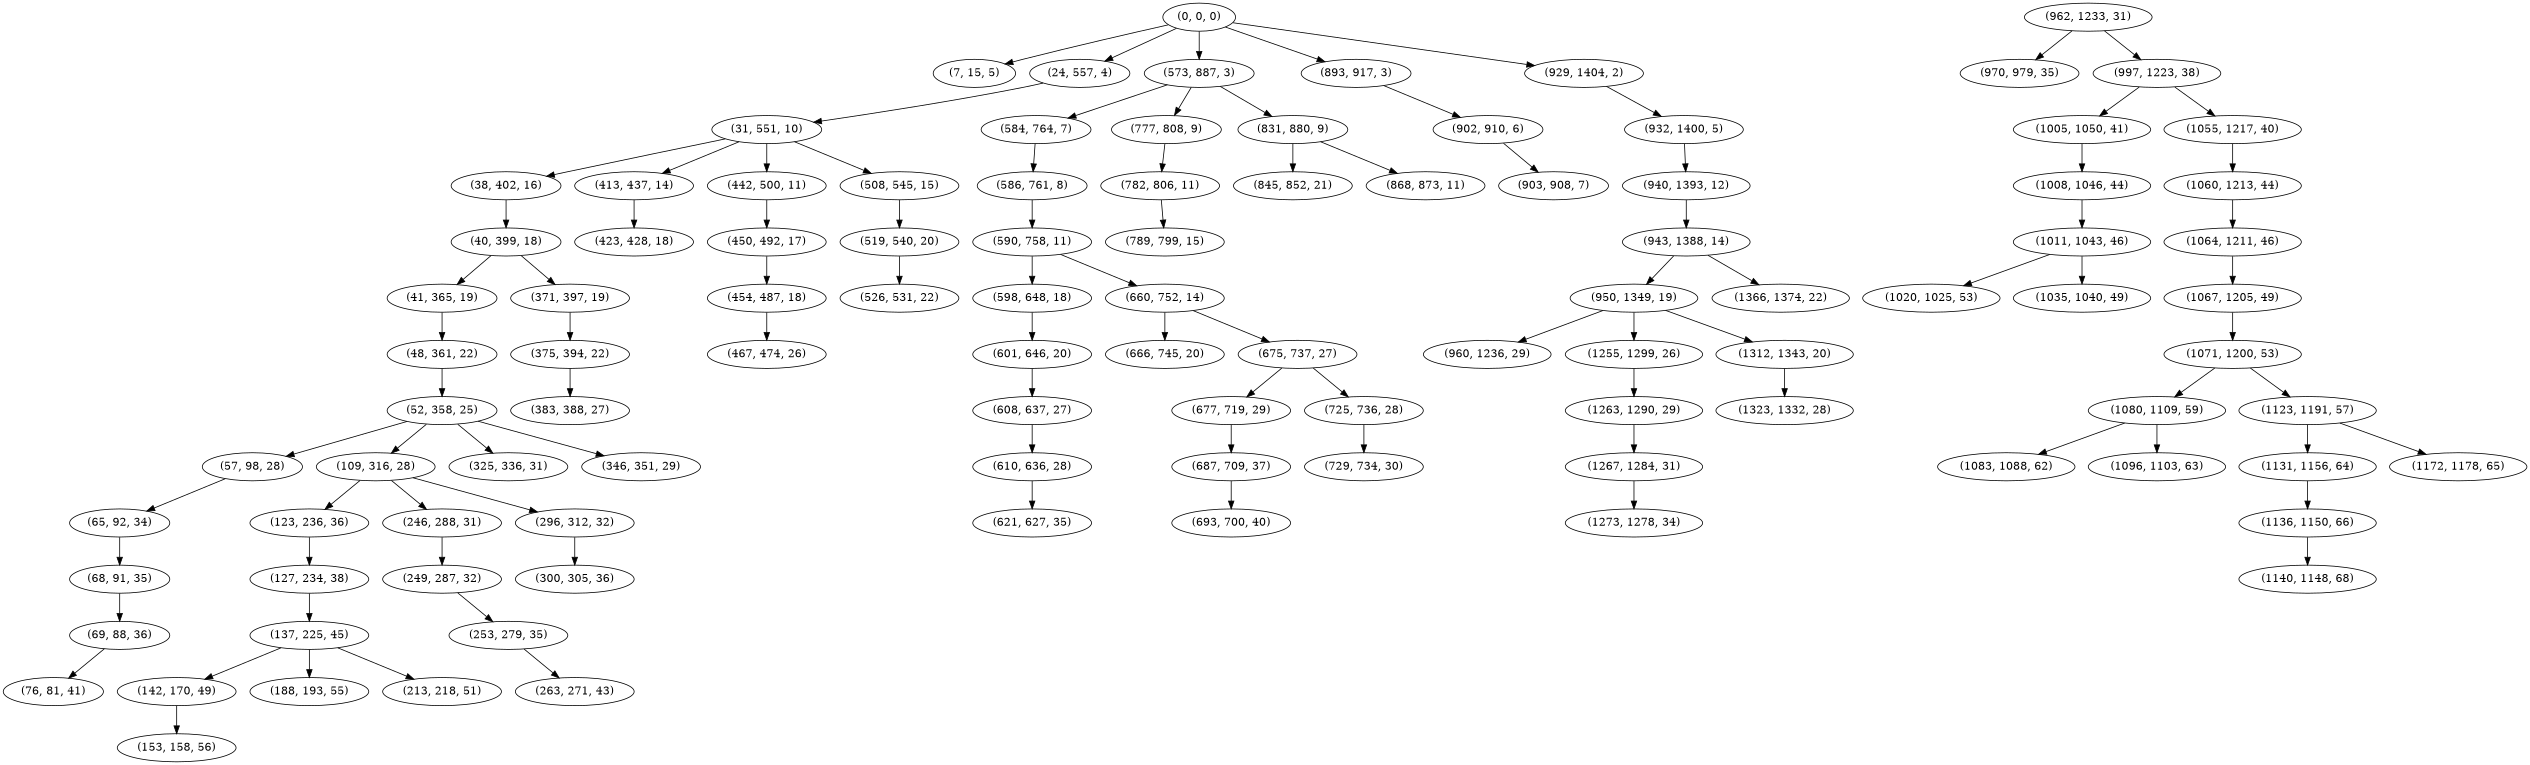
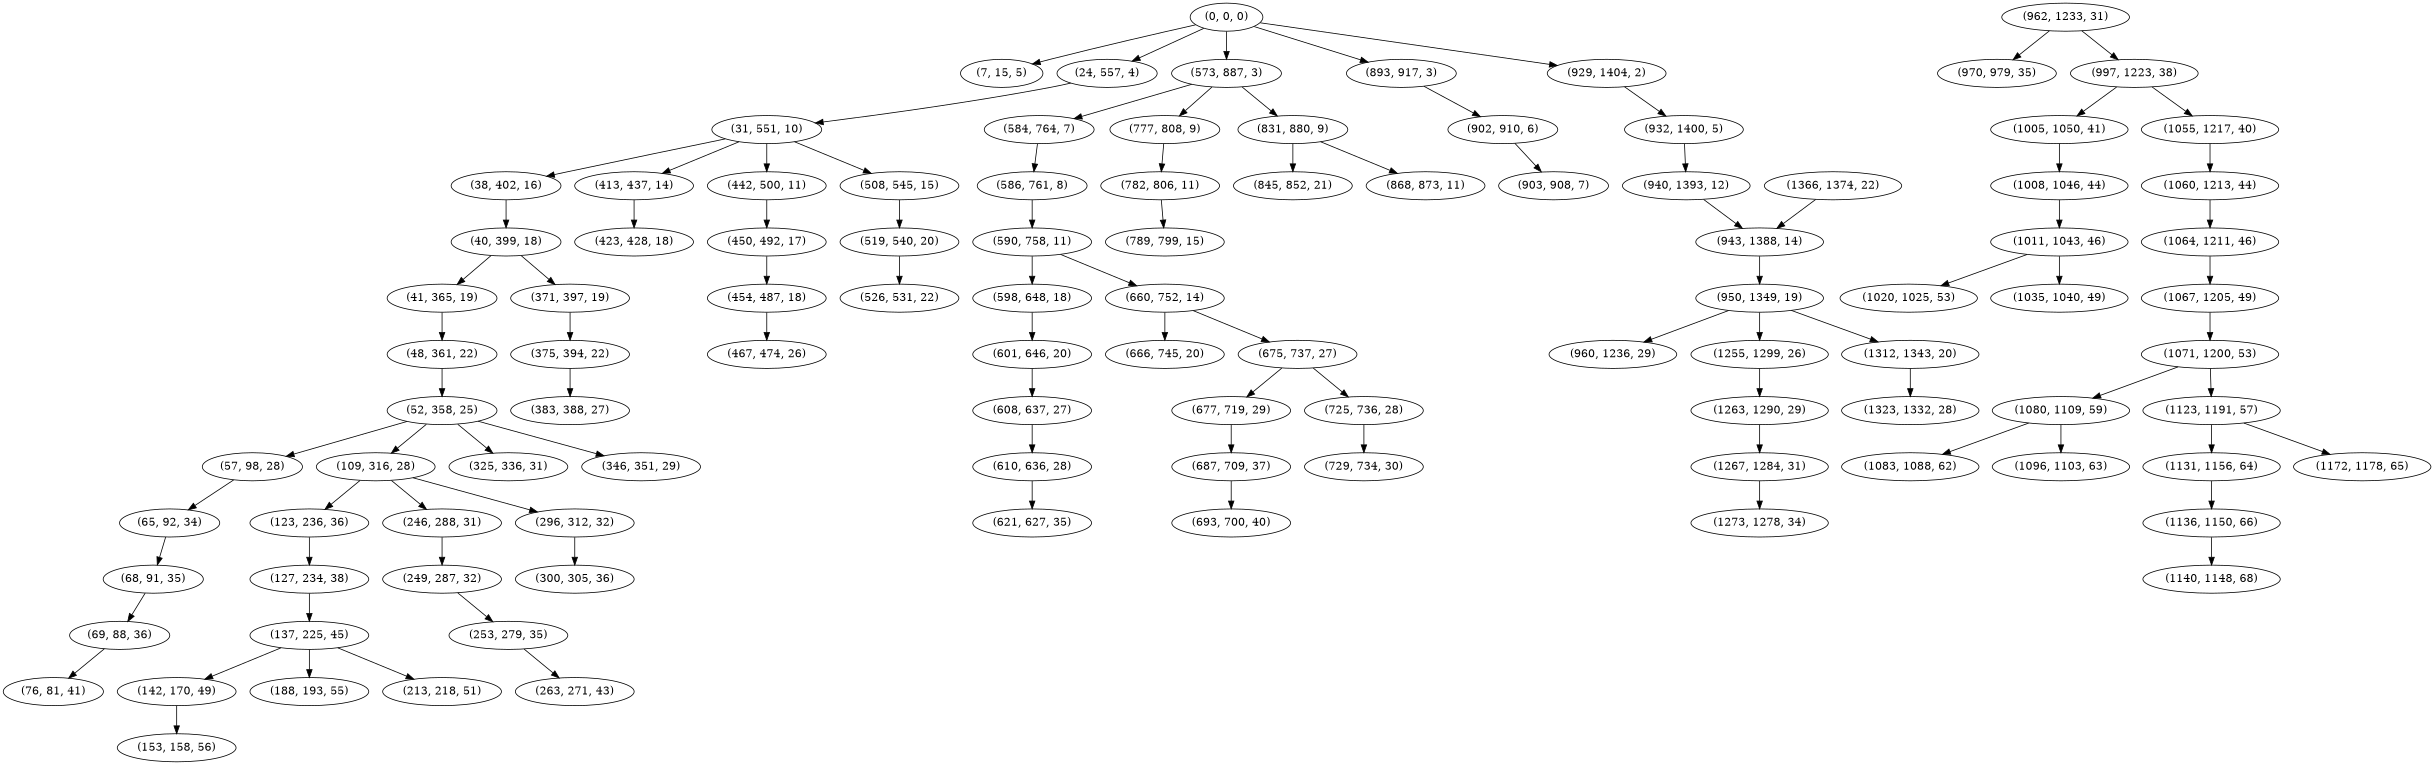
edge "(943, 1388, 14)" -> "(1366, 1374, 22)": reversed
